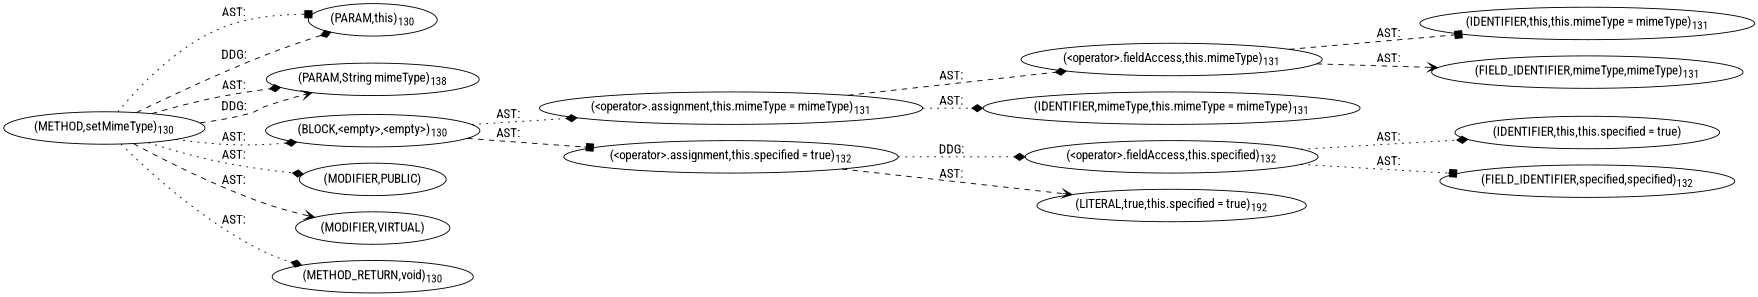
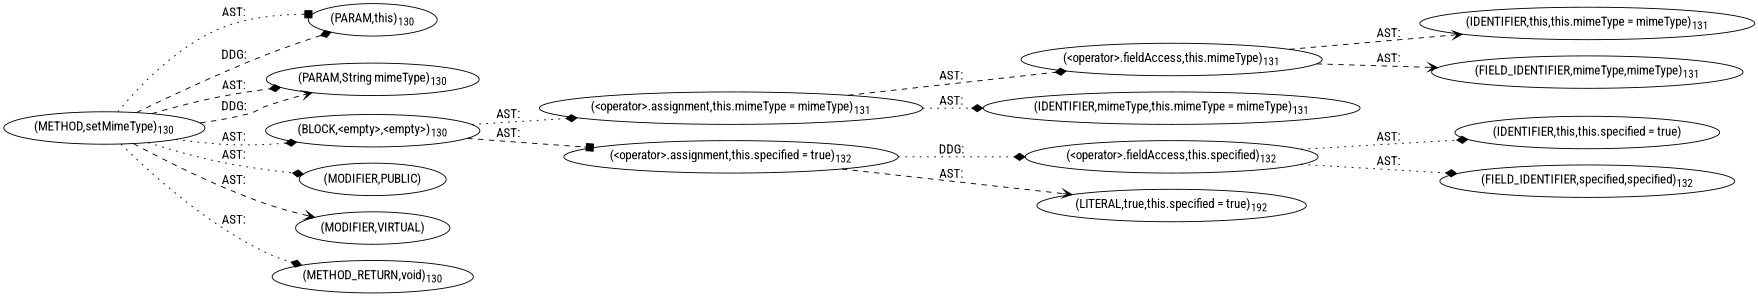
edge "(<operator>.fieldAccess,this.mimeType)" -> "(IDENTIFIER,this,this.mimeType = mimeType)": arrowhead box -> vee
node "(PARAM,String mimeType)": text "138" -> "130"
edge "(<operator>.fieldAccess,this.specified)" -> "(FIELD_IDENTIFIER,specified,specified)": arrowhead box -> diamond
